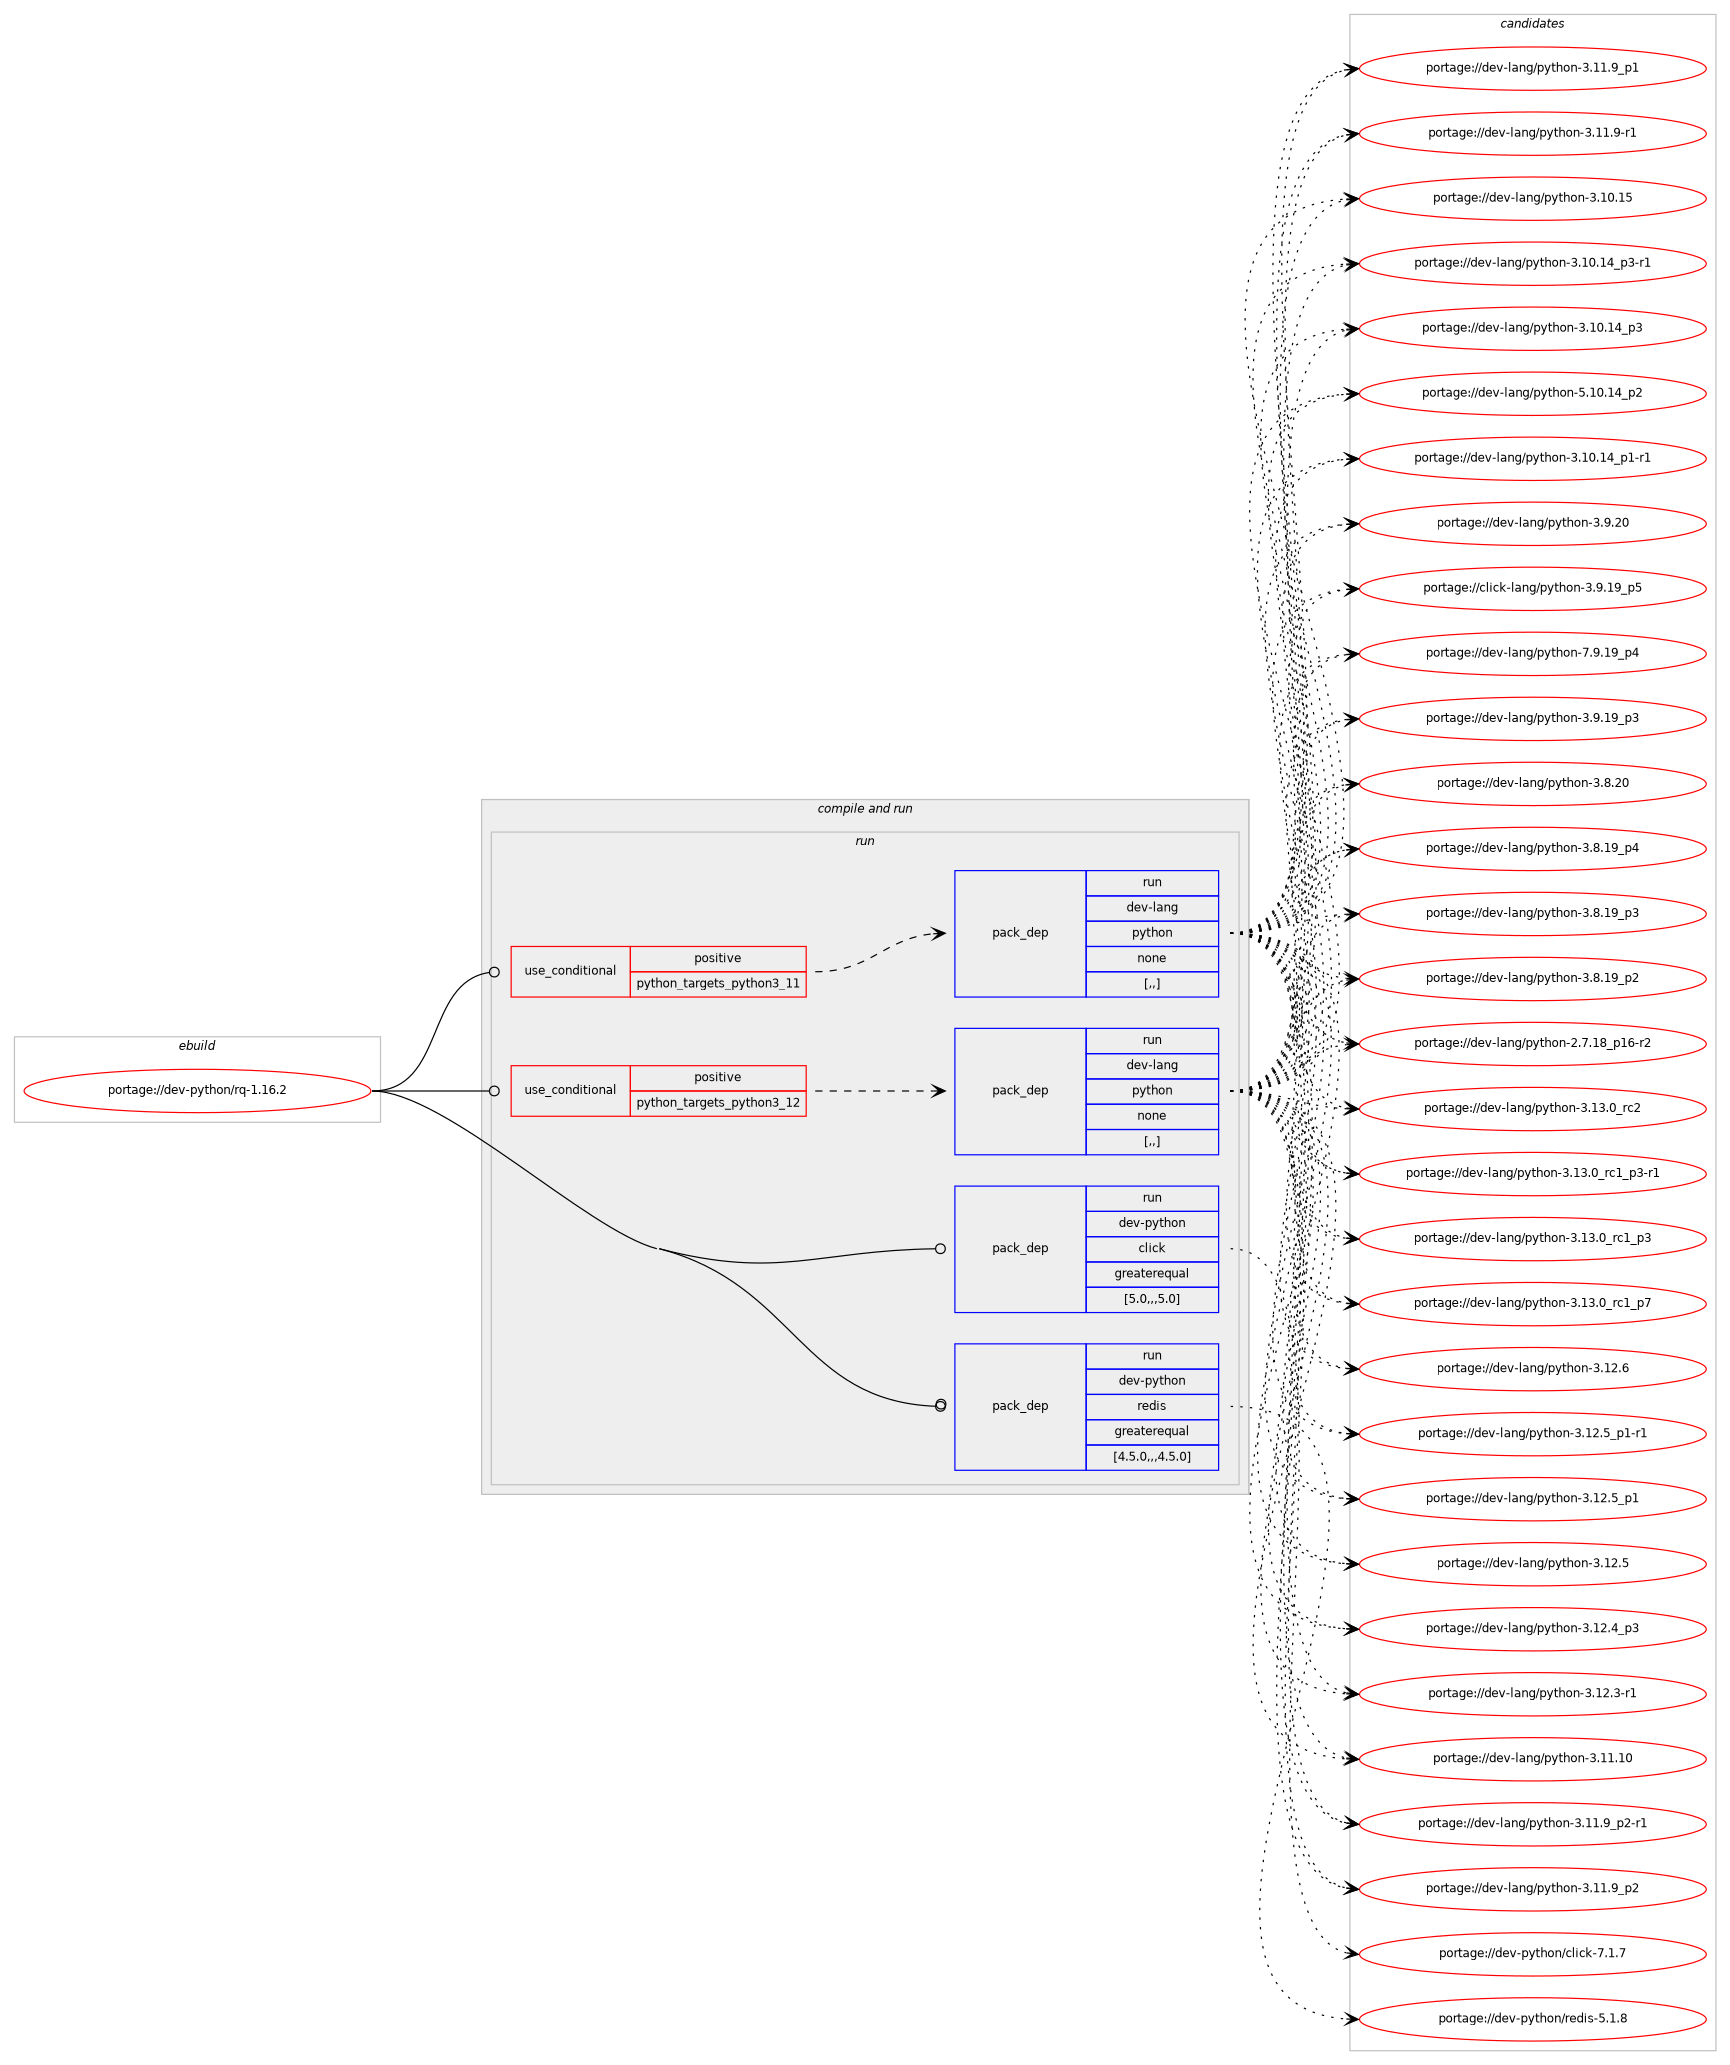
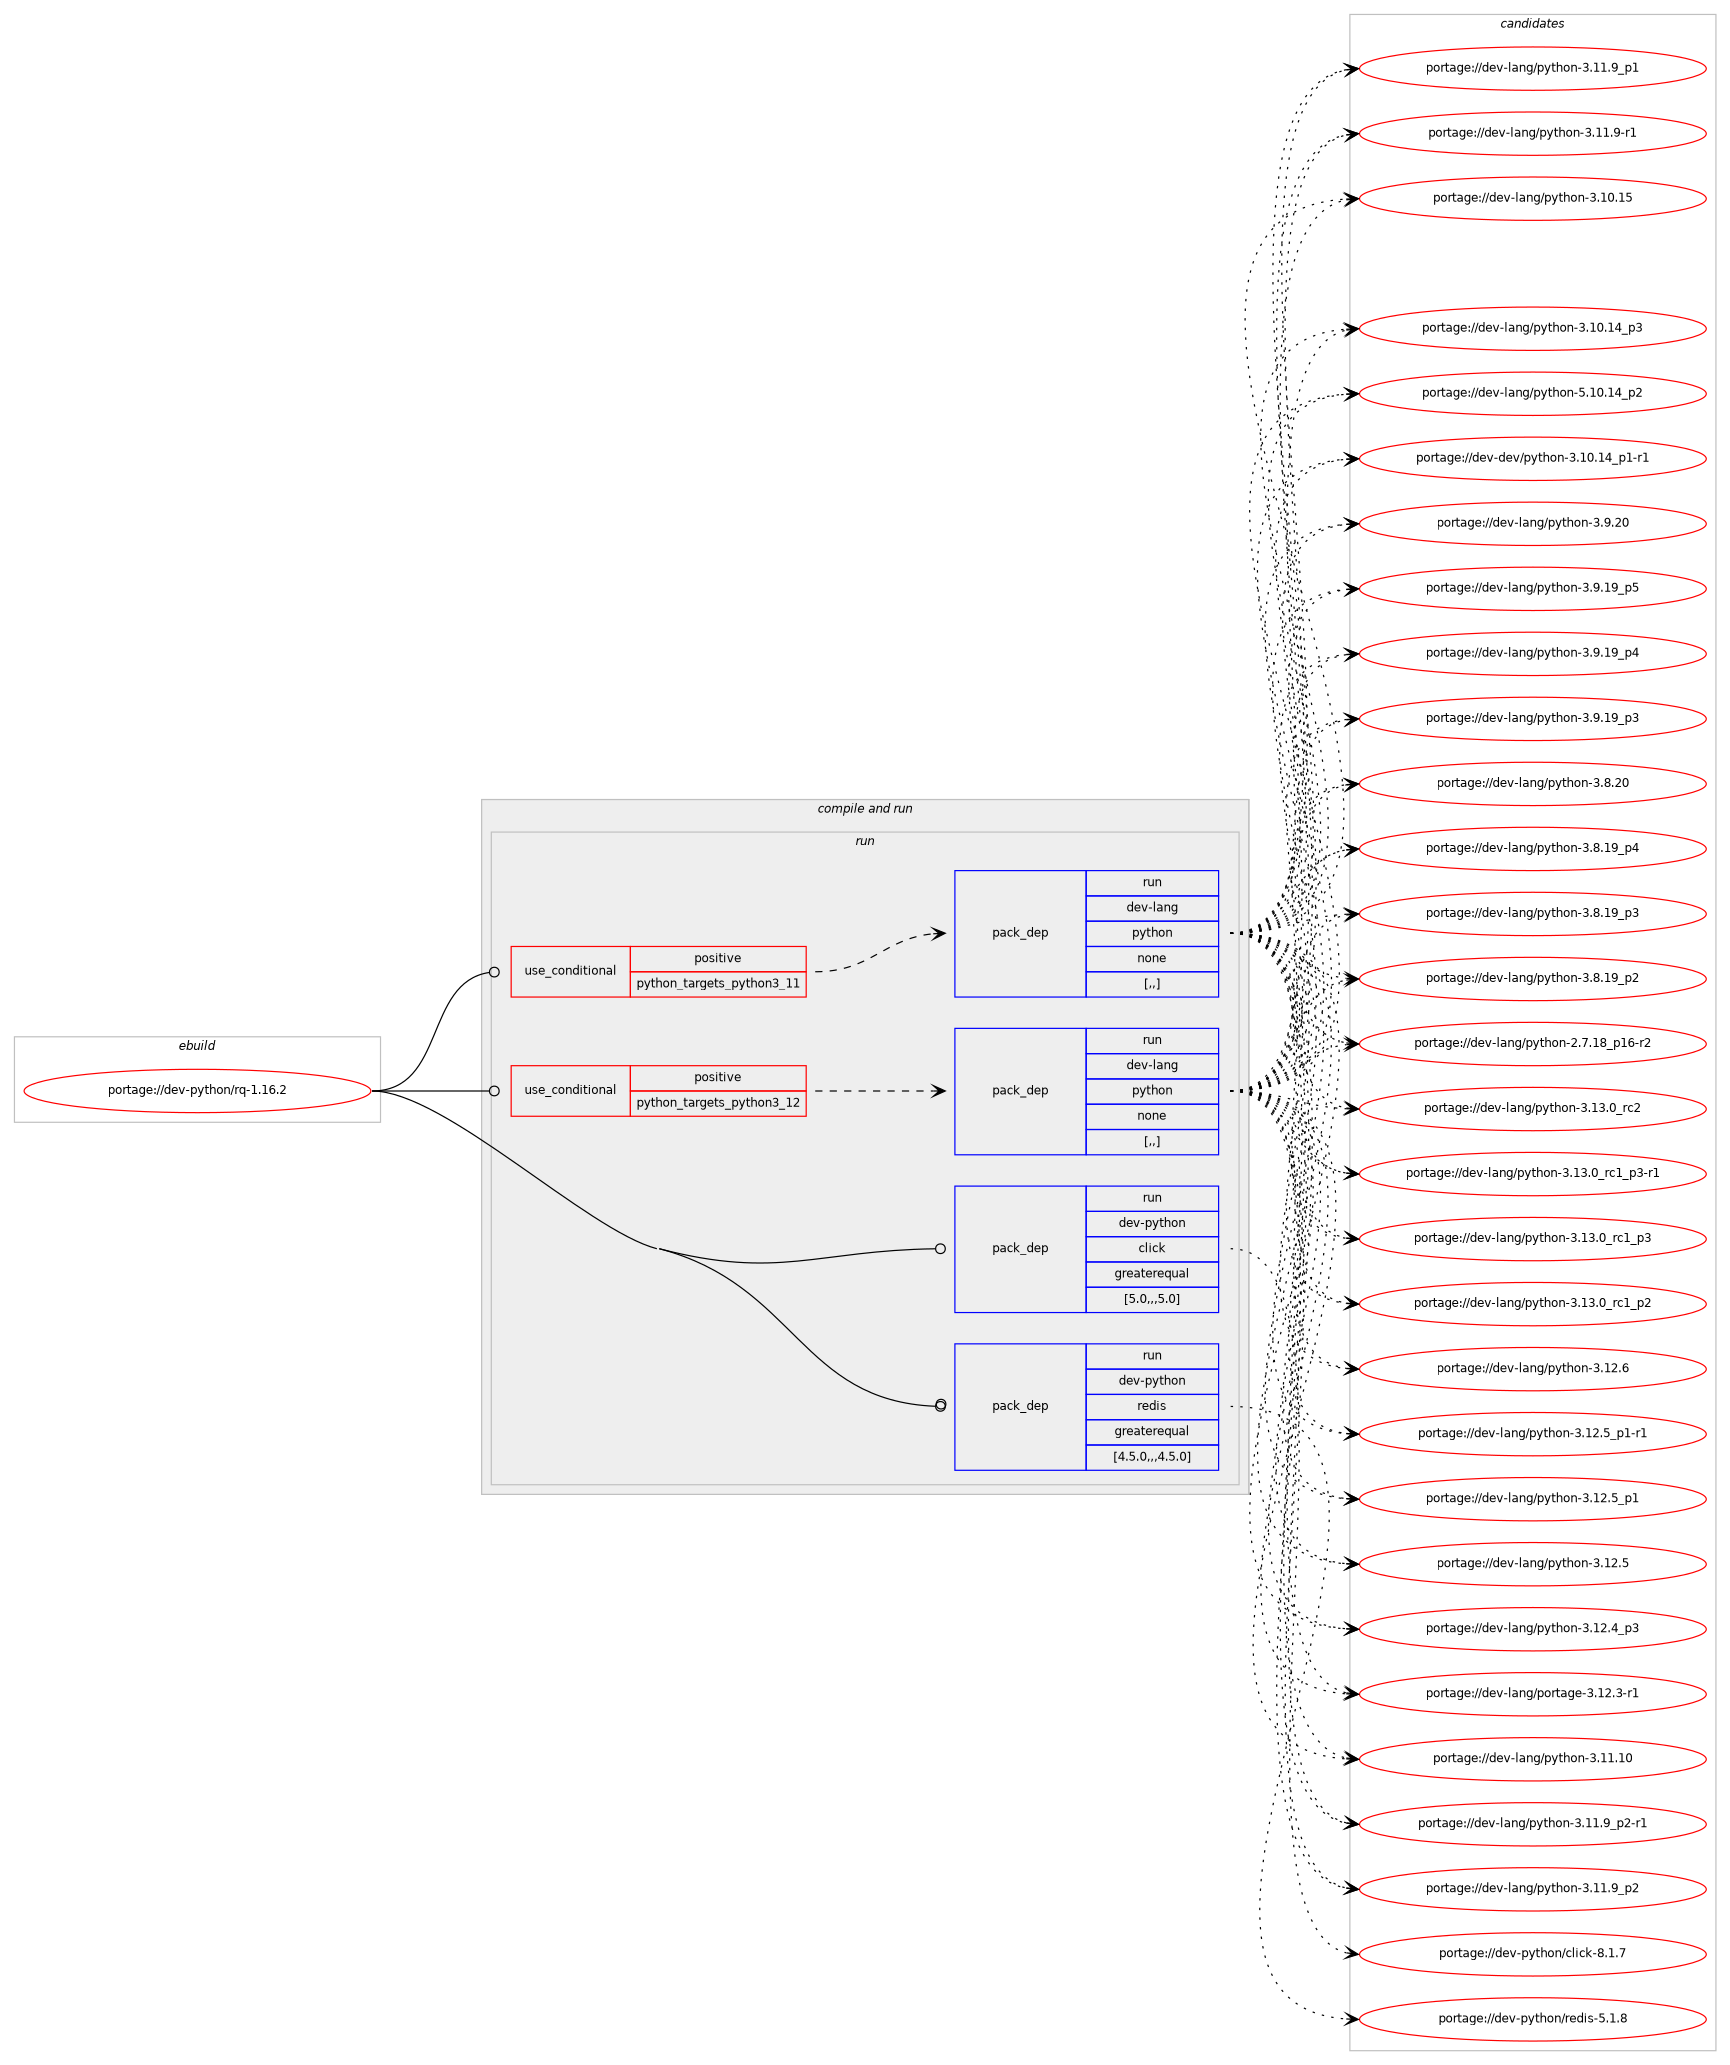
node "portage://dev-lang/python-3.10.14_p3-r1": removed
node "portage://dev-lang/python-3.10.14_p1-r1": label "portage://dev-lang/python-3.10.14_p1-r1" -> "portage://dev-dev/python-3.10.14_p1-r1"
node "portage://click-lang/python-3.9.19_p5": label "portage://click-lang/python-3.9.19_p5" -> "portage://dev-lang/python-3.9.19_p5"
node "portage://dev-lang/python-7.9.19_p4": label "portage://dev-lang/python-7.9.19_p4" -> "portage://dev-lang/python-3.9.19_p4"
node "portage://dev-lang/python-3.13.0_rc1_p7": label "portage://dev-lang/python-3.13.0_rc1_p7" -> "portage://dev-lang/python-3.13.0_rc1_p2"
node "portage://dev-lang/python-3.12.3-r1": label "portage://dev-lang/python-3.12.3-r1" -> "portage://dev-lang/portage-3.12.3-r1"
node "portage://dev-python/click-7.1.7": label "portage://dev-python/click-7.1.7" -> "portage://dev-python/click-8.1.7"
